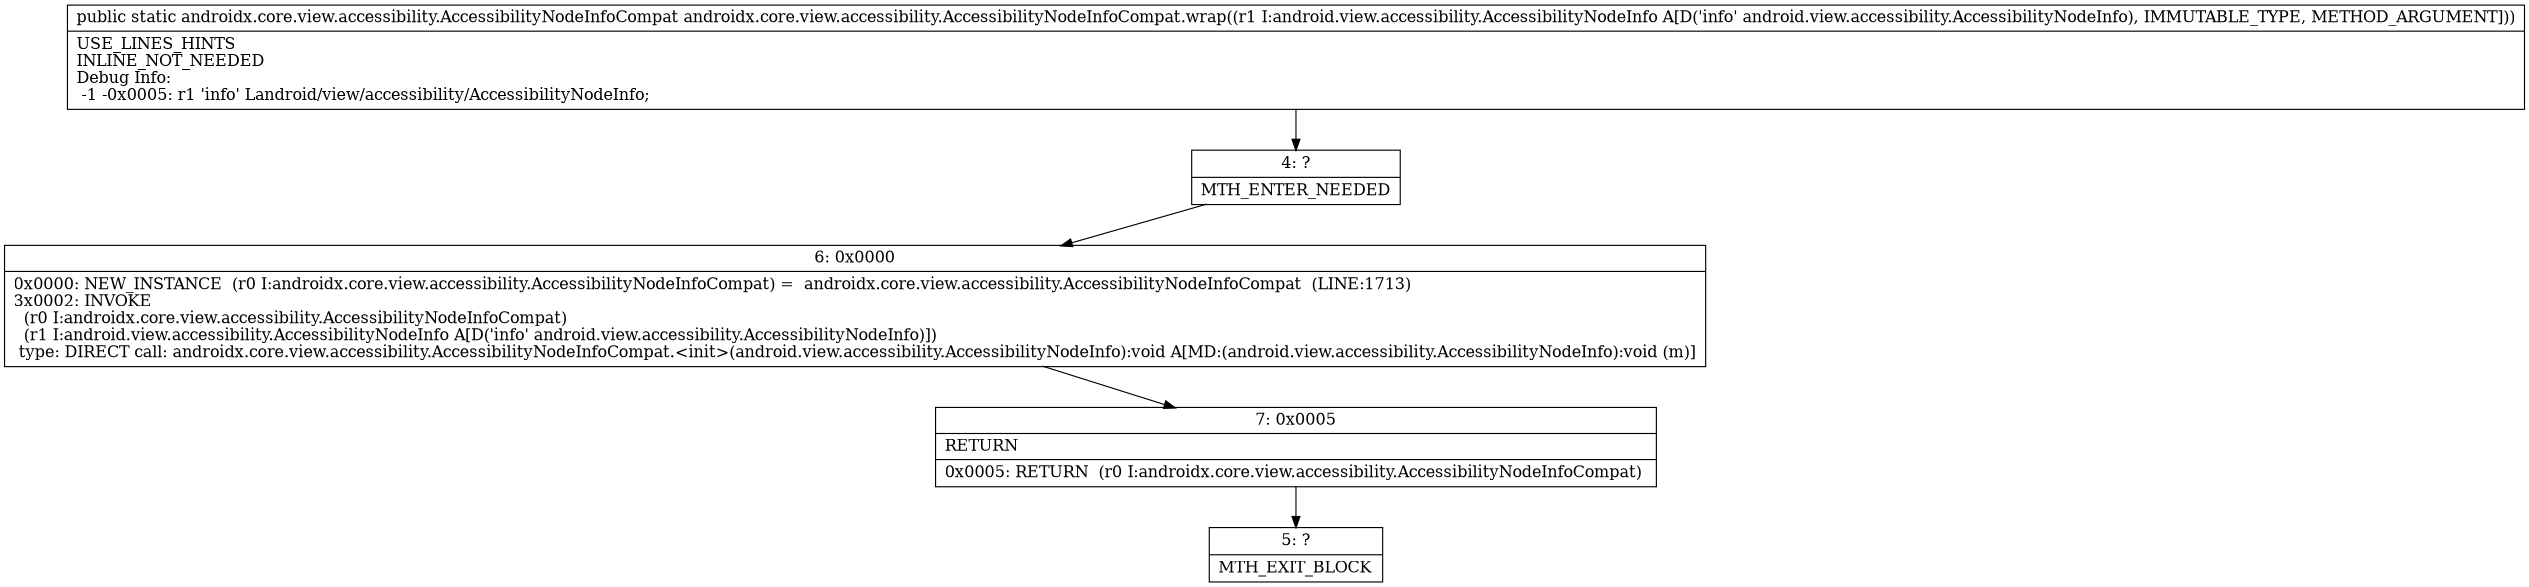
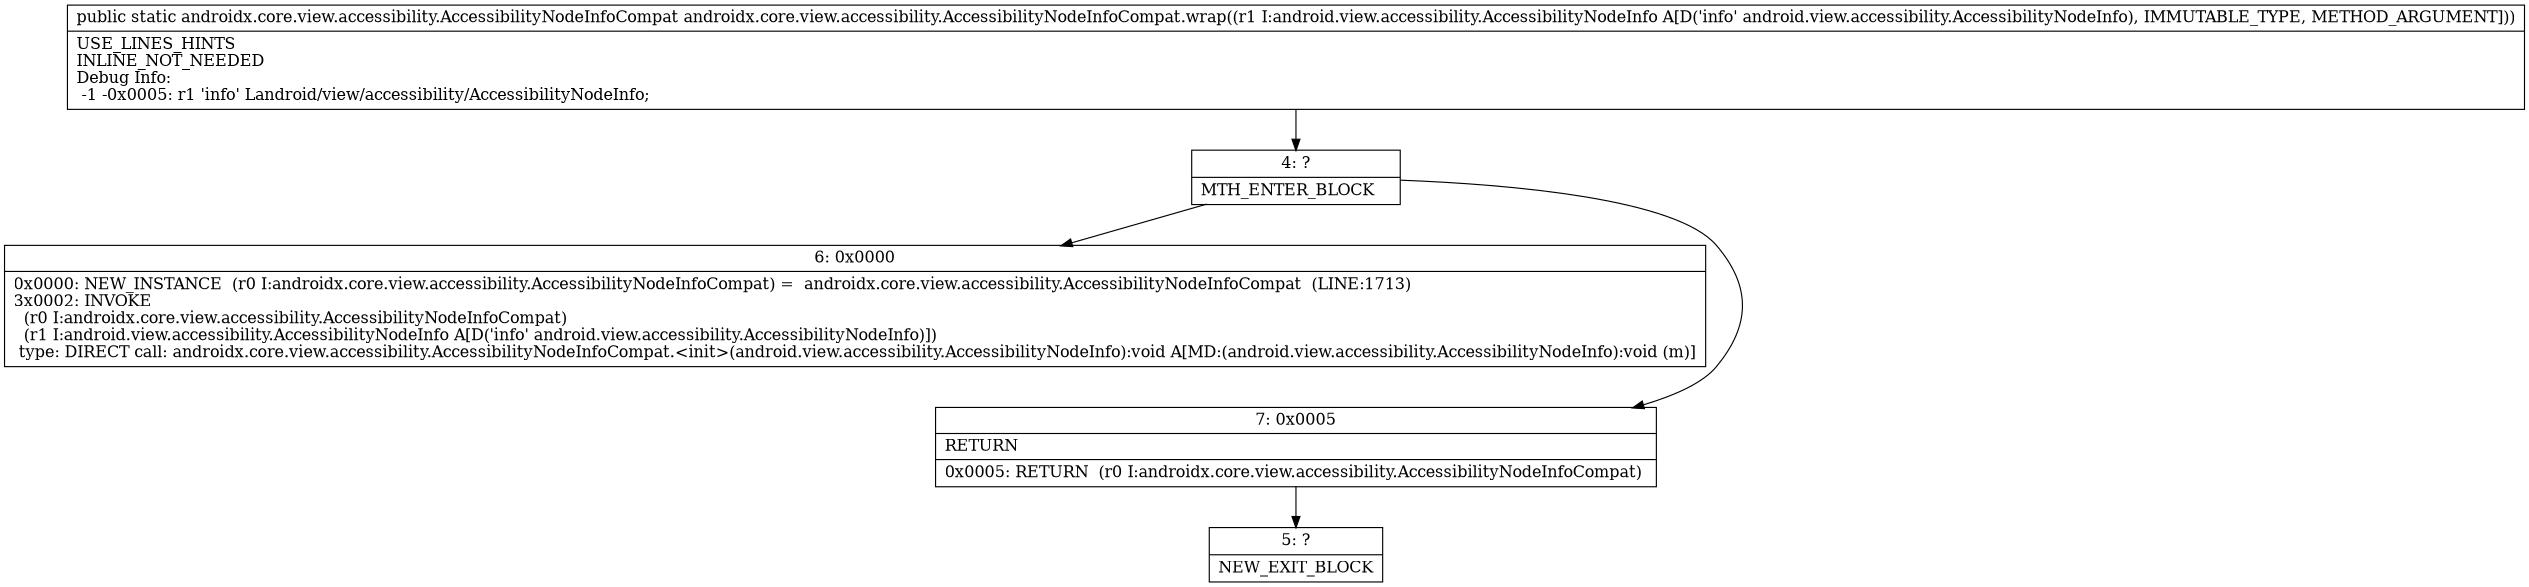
node "4: ?": text "MTH_ENTER_NEEDED" -> "MTH_ENTER_BLOCK"
edge "6: 0x0000" -> "7: 0x0005": now "4: ?" -> "7: 0x0005"
node "5: ?": text "MTH_EXIT_BLOCK" -> "NEW_EXIT_BLOCK"
